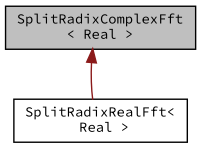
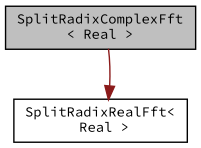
edge "SplitRadixRealFft< Real >" -> "SplitRadixComplexFft < Real >": reversed
